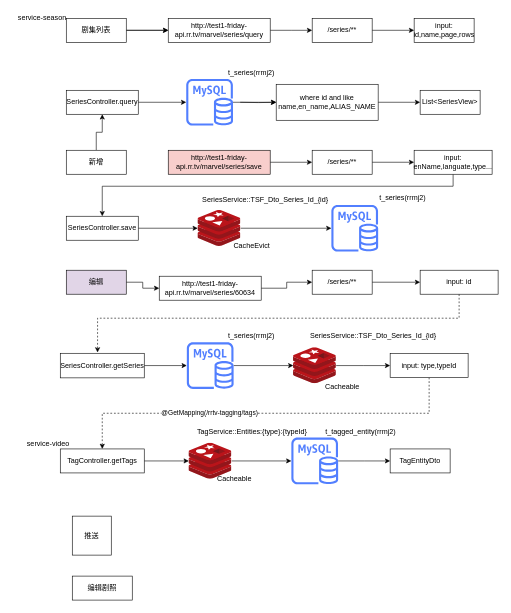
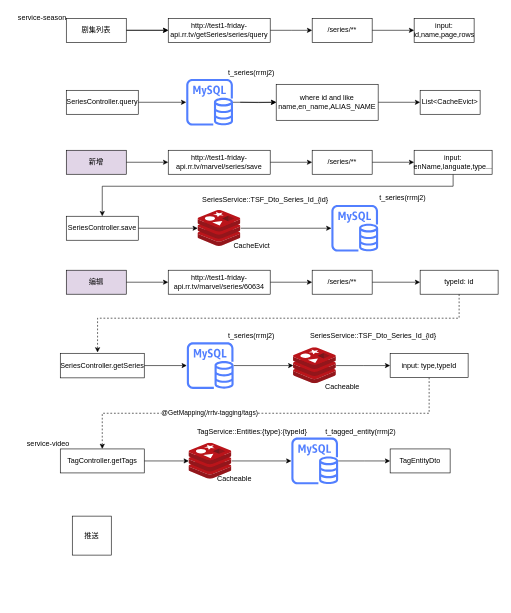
node "http://test1-friday-api.rr.tv/marvel/series/query": label "http://test1-friday-api.rr.tv/marvel/series/query" -> "http://test1-friday-api.rr.tv/getSeries/series/query"
node "List<SeriesView>": label "List<SeriesView>" -> "List<CacheEvict>"
edge "新增" -> "SeriesController.query": now "新增" -> "http://test1-friday-api.rr.tv/marvel/series/save"
node "新增": fillcolor #ffffff -> #e1d5e7
node "http://test1-friday-api.rr.tv/marvel/series/save": fillcolor #f8cecc -> #ffffff
node "input: id": label "input: id" -> "typeId: id"
node "http://test1-friday-api.rr.tv/marvel/series/60634": moved (210, 288) -> (219, 282)
node "编辑剧照": removed
